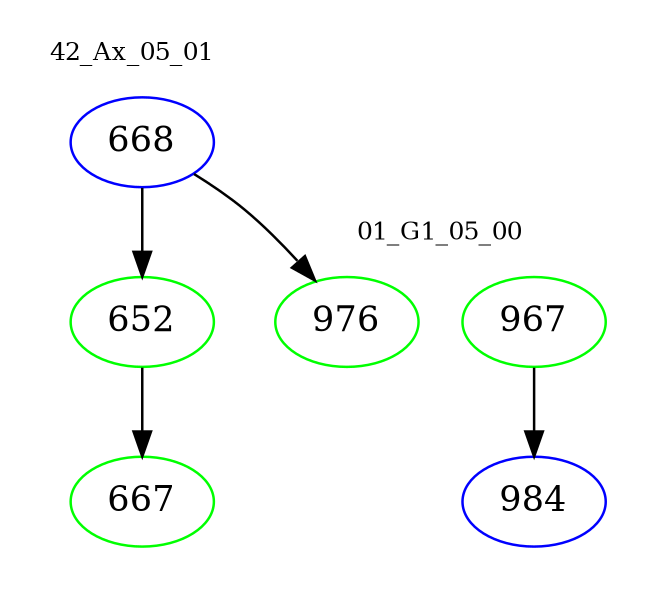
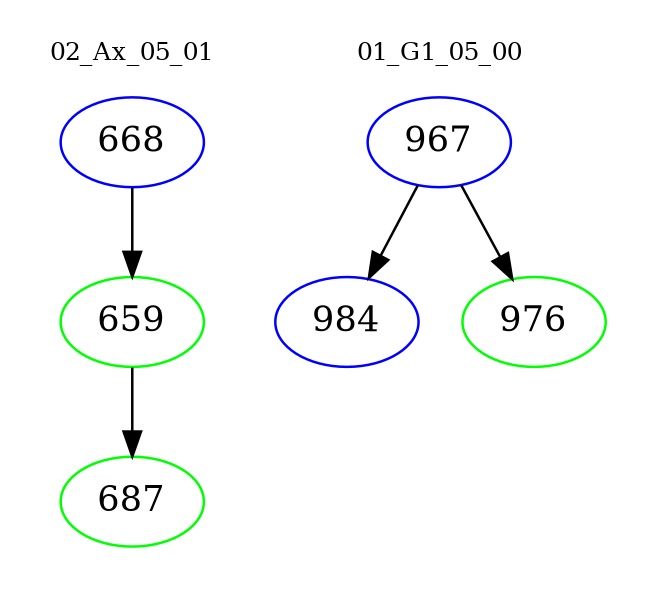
cluster "42_Ax_05_01": label "42_Ax_05_01" -> "02_Ax_05_01"
edge "668" -> "976": now "967" -> "976"
node "652": label "652" -> "659"
node "967": color green -> blue
node "667": label "667" -> "687"
